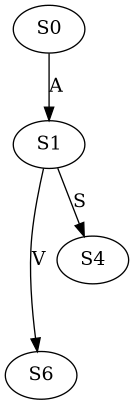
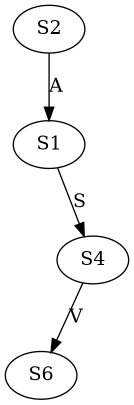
node "S0": label "S0" -> "S2"
edge "S1" -> "S6": now "S4" -> "S6"
